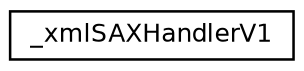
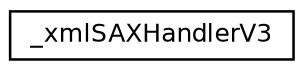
node "_xmlSAXHandlerV1": label "_xmlSAXHandlerV1" -> "_xmlSAXHandlerV3"
